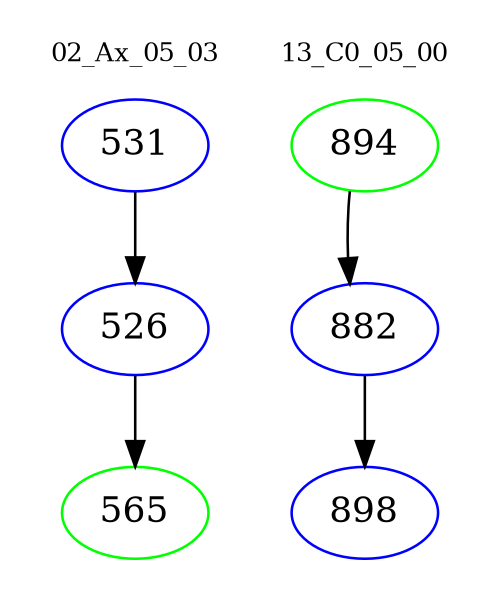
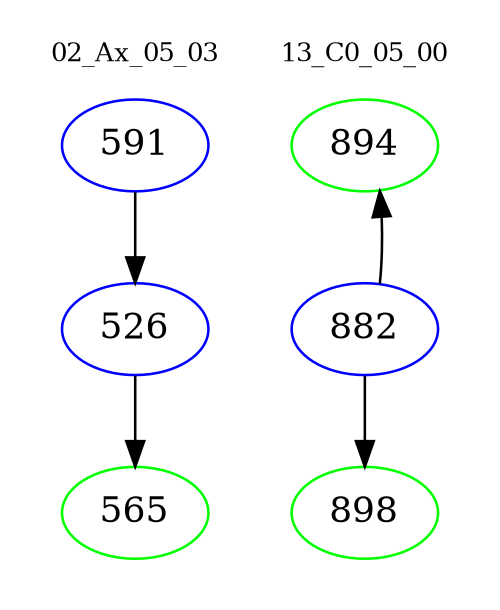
node "531": label "531" -> "591"
edge "894" -> "882": reversed
node "898": color blue -> green
